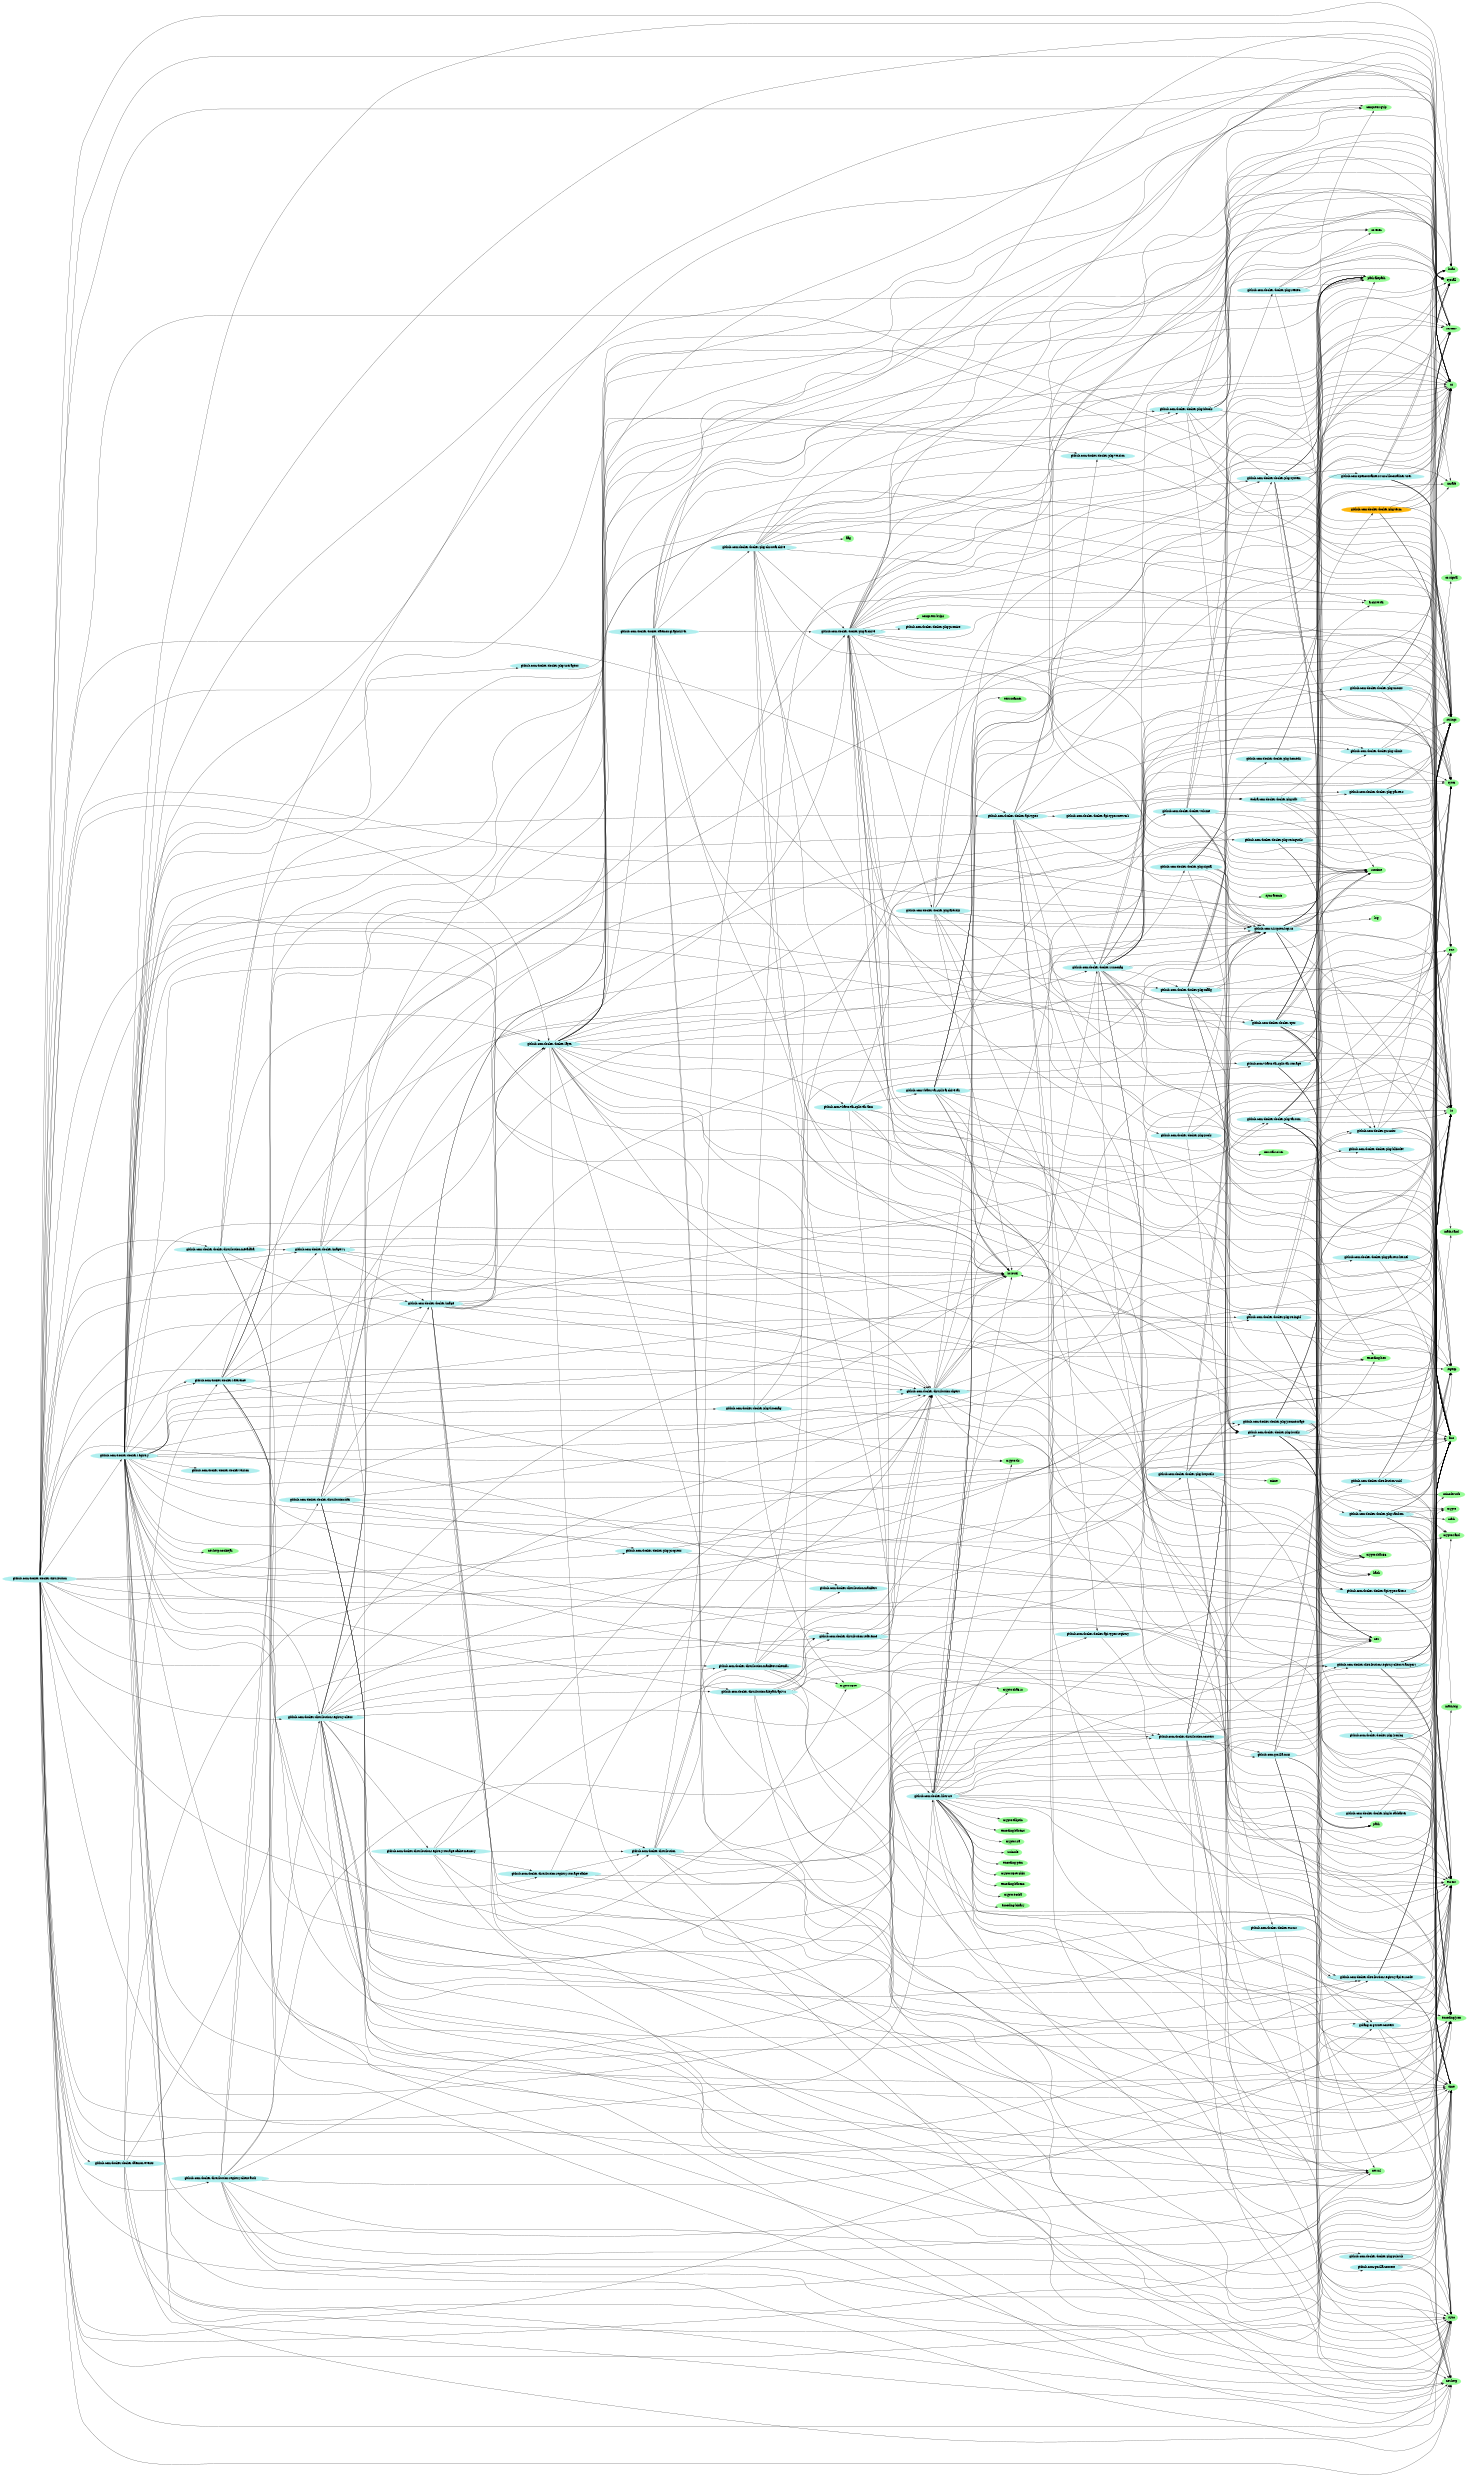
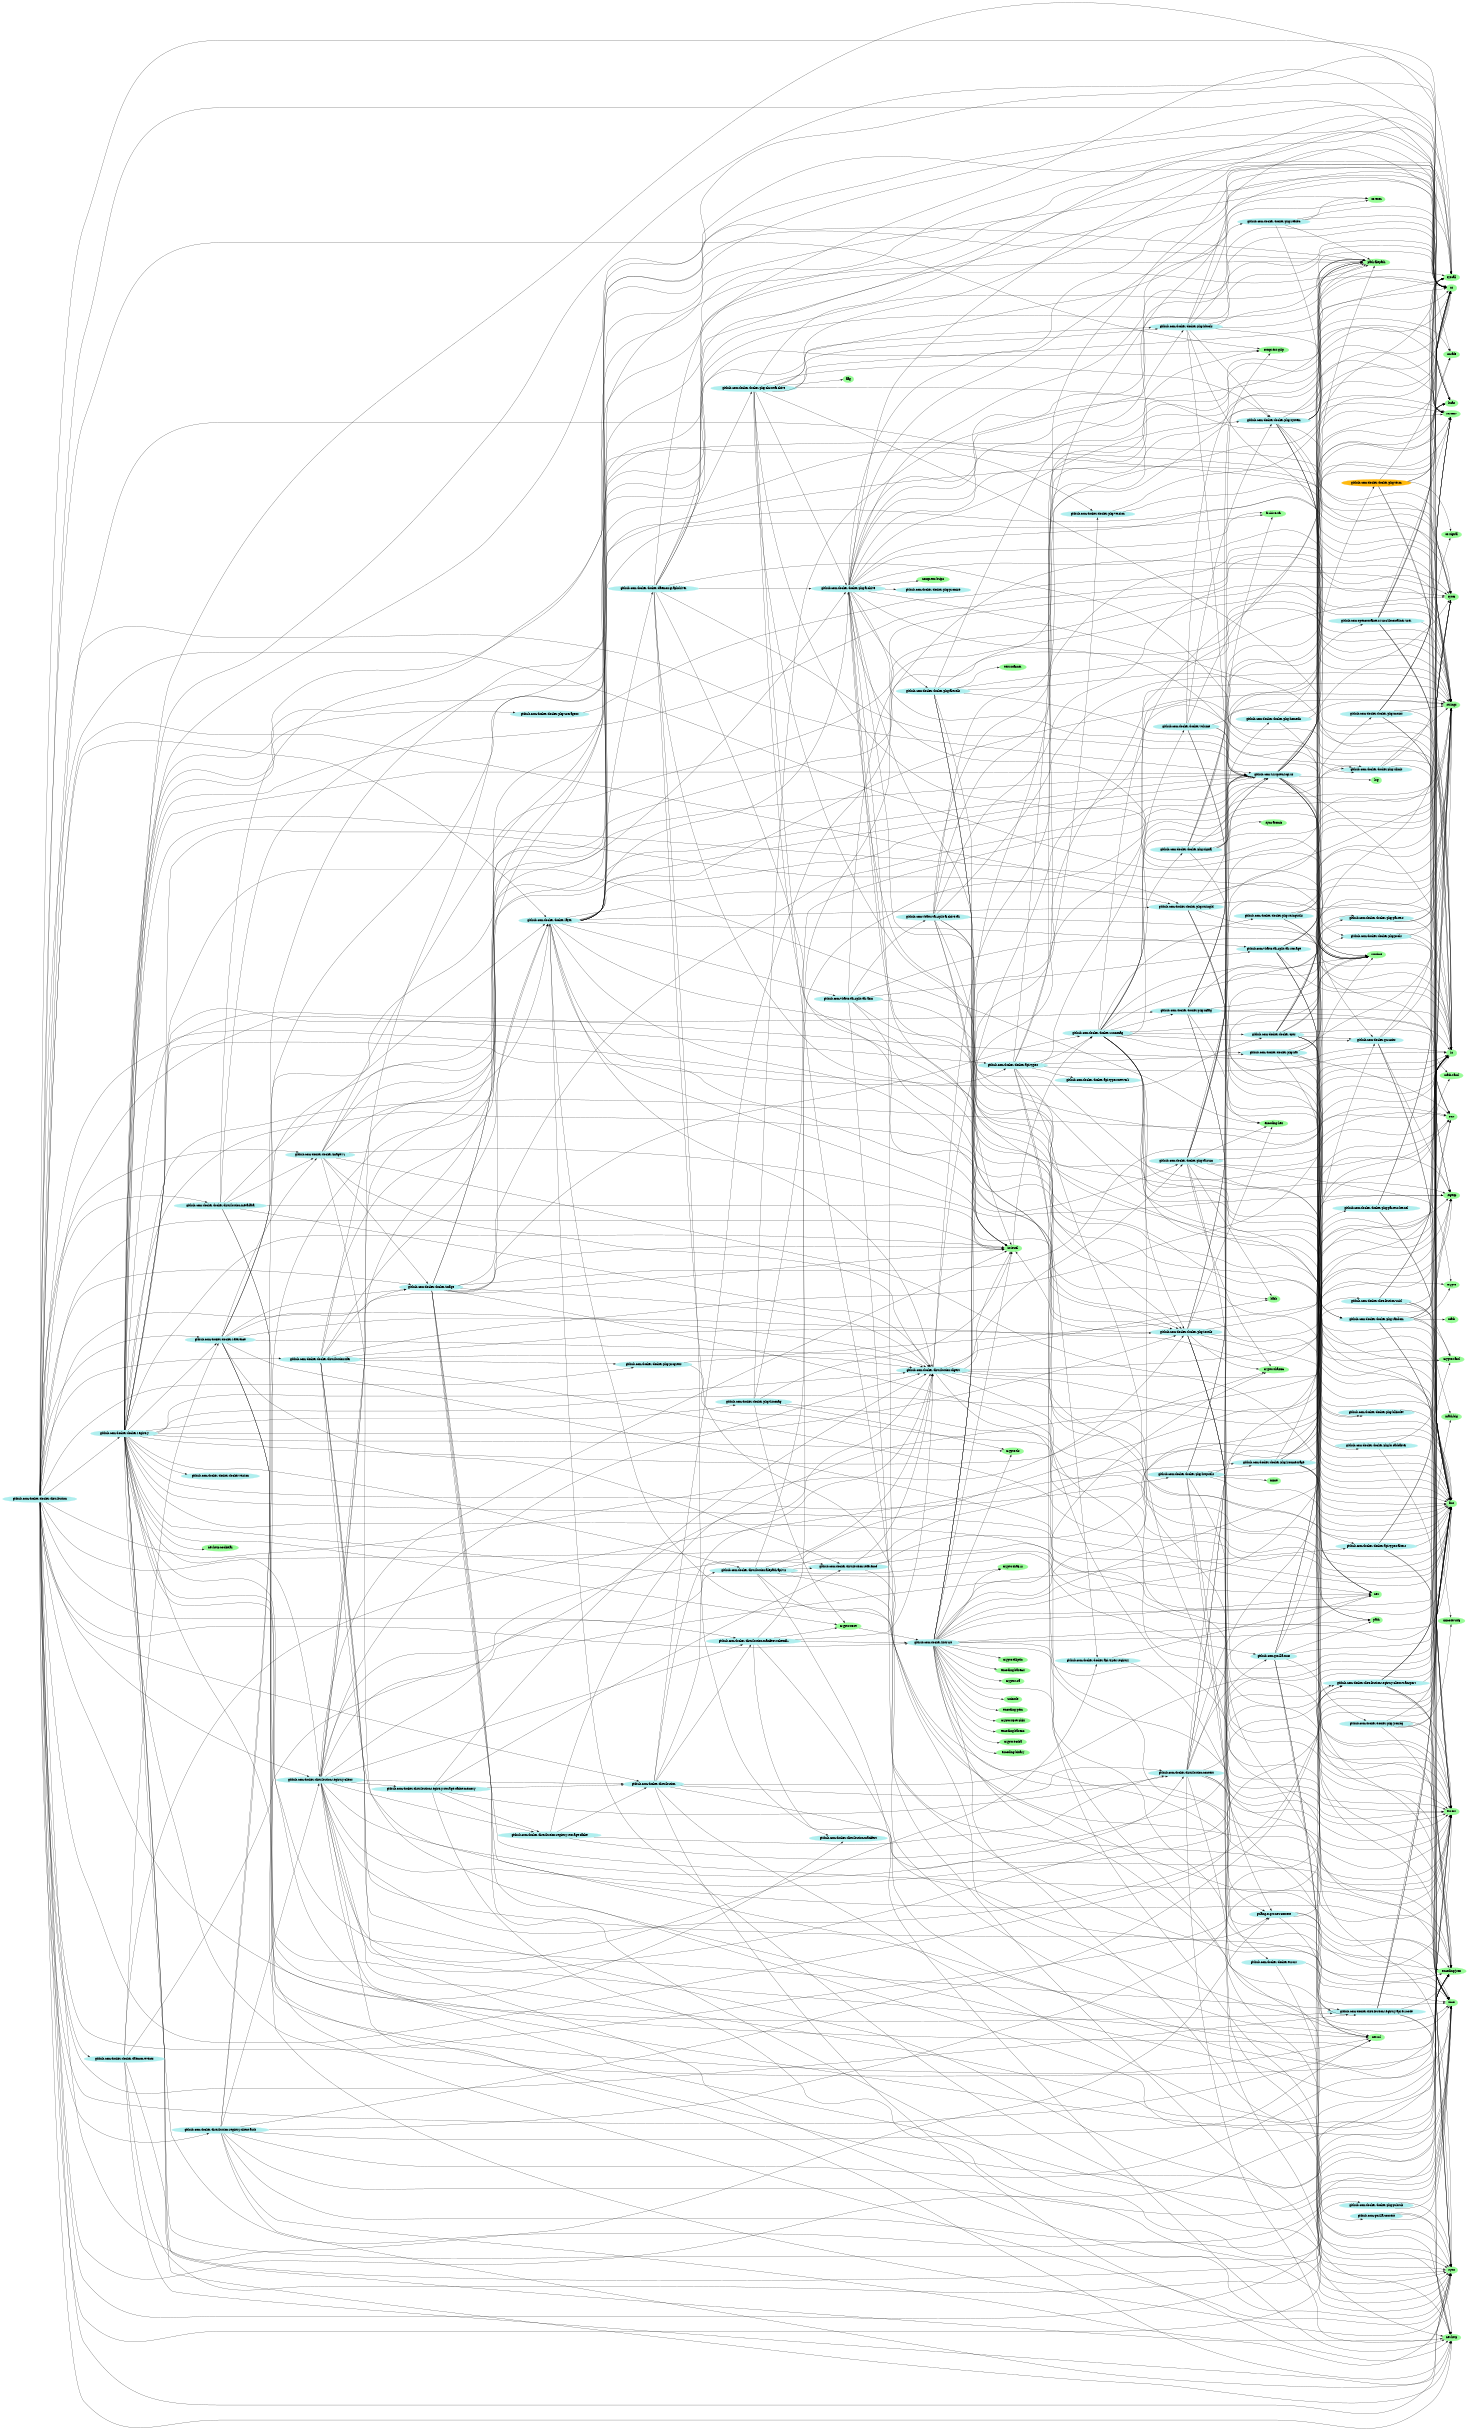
edge "github.com/docker/docker/daemon/graphdriver" -> "strings": now "github.com/docker/docker/daemon/graphdriver" -> "github.com/docker/docker/pkg/ulimit"
node "ecdsa.com/docker/docker/pkg/nat": label "ecdsa.com/docker/docker/pkg/nat" -> "github.com/docker/docker/pkg/nat"
node "text/tabwriter": removed
edge "github.com/docker/docker/pkg/pools" -> "github.com/docker/docker/pkg/ioutils": reversed
